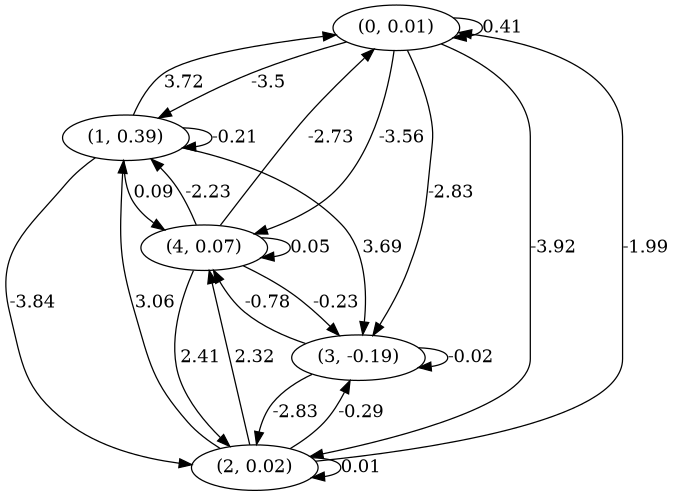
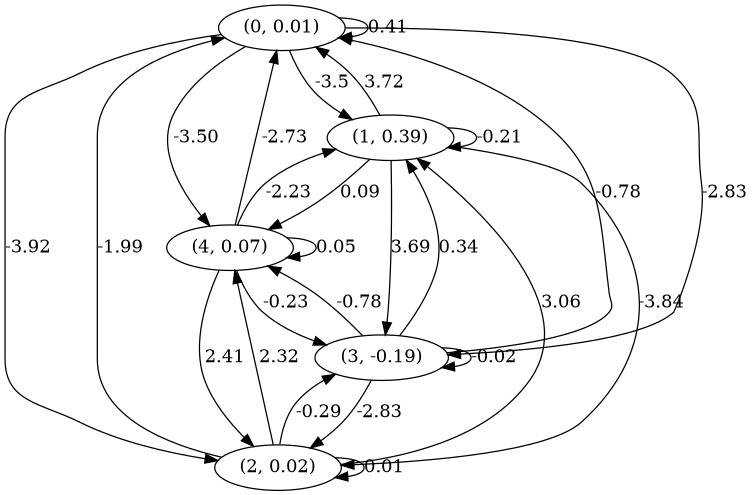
edge "(0, 0.01)" -> "(4, 0.07)": label "-3.56" -> "-3.50"
edge "(3, -0.19)" -> "(0, 0.01)": added, label "-0.78"
edge "(3, -0.19)" -> "(1, 0.39)": added, label "0.34"
